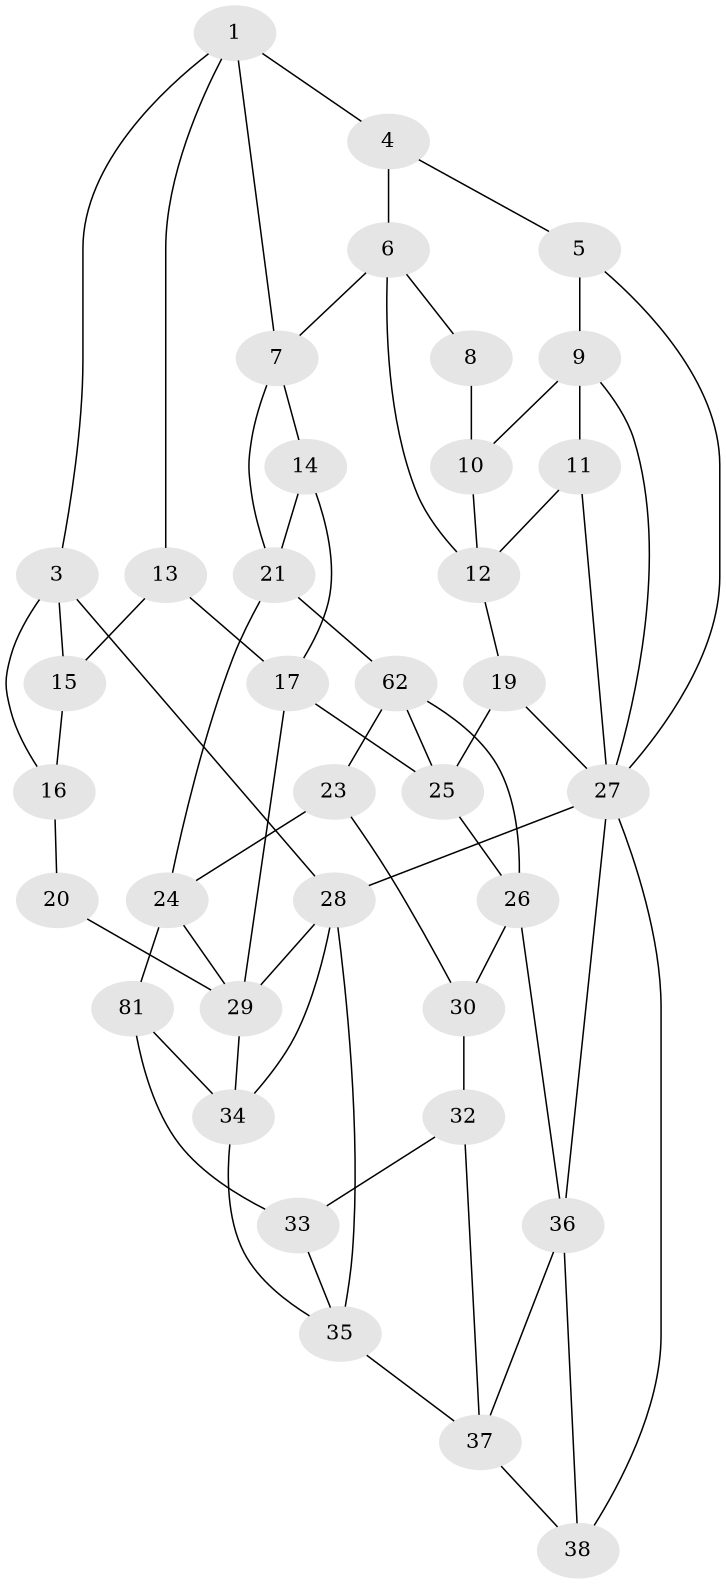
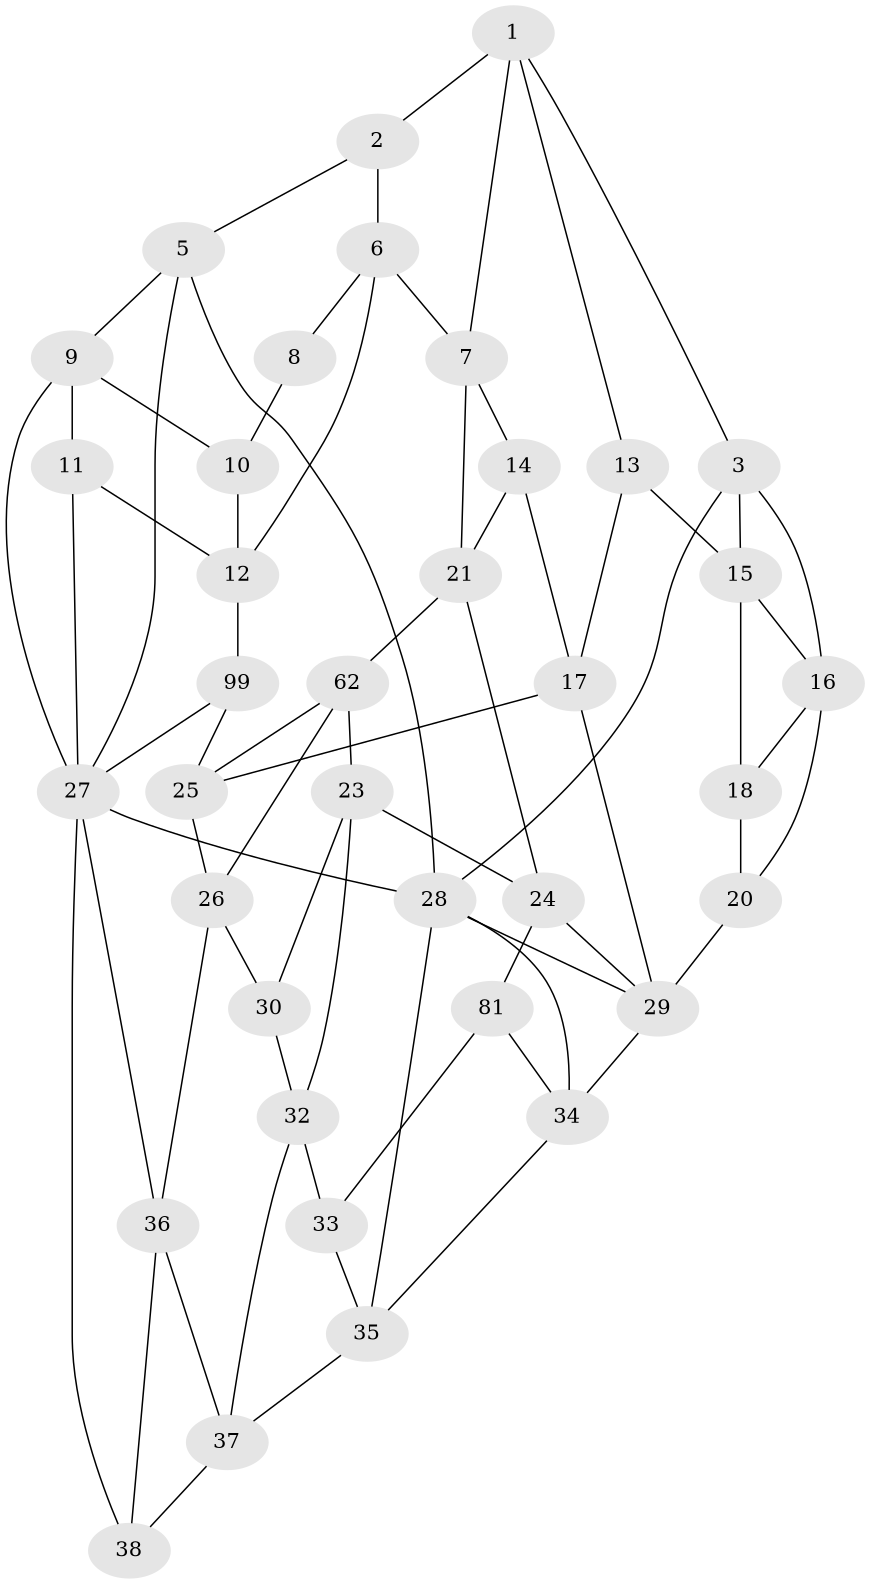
node "4": label "4" -> "2"
edge "5" -- "28": added
node "19": label "19" -> "99"
node "18": added
edge "23" -- "32": added
